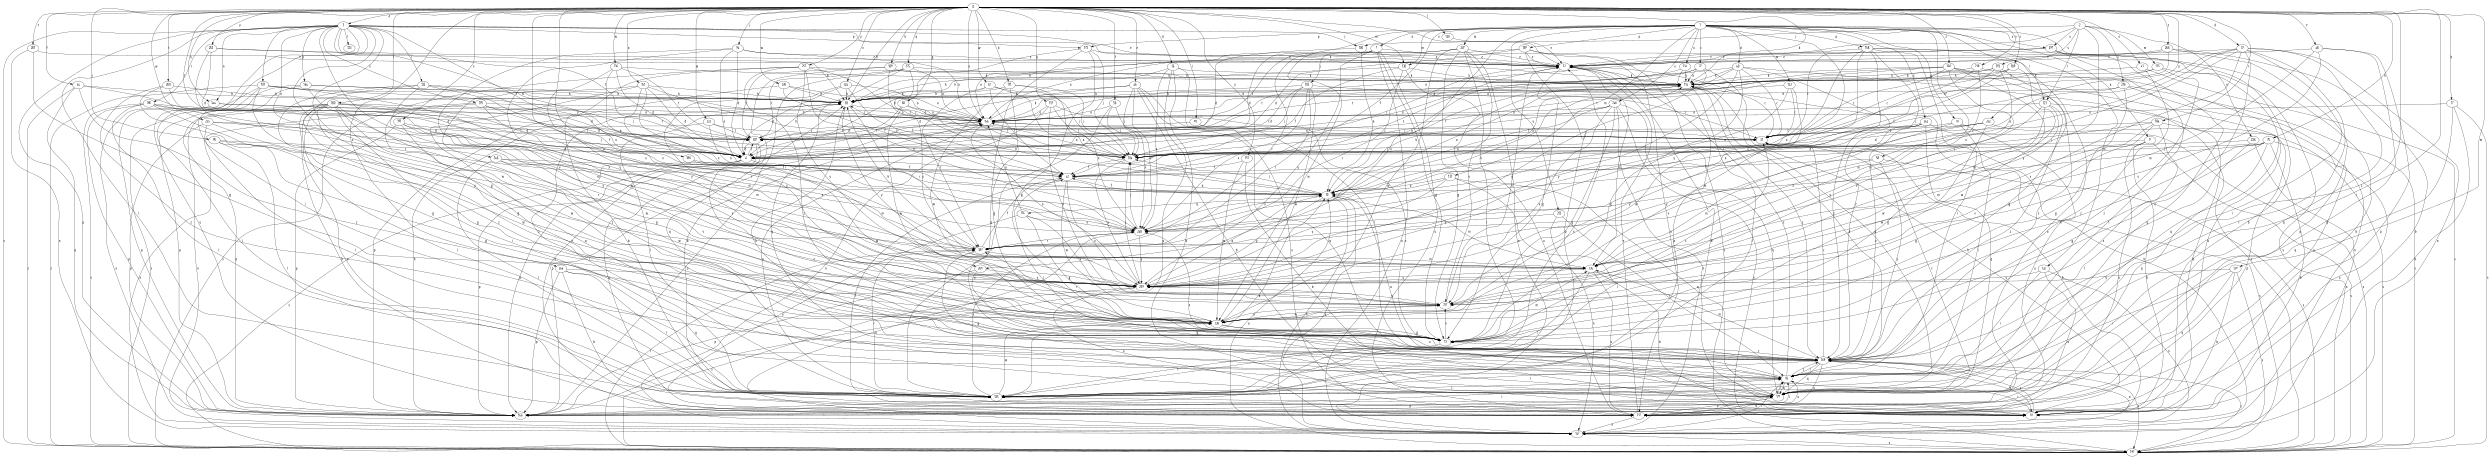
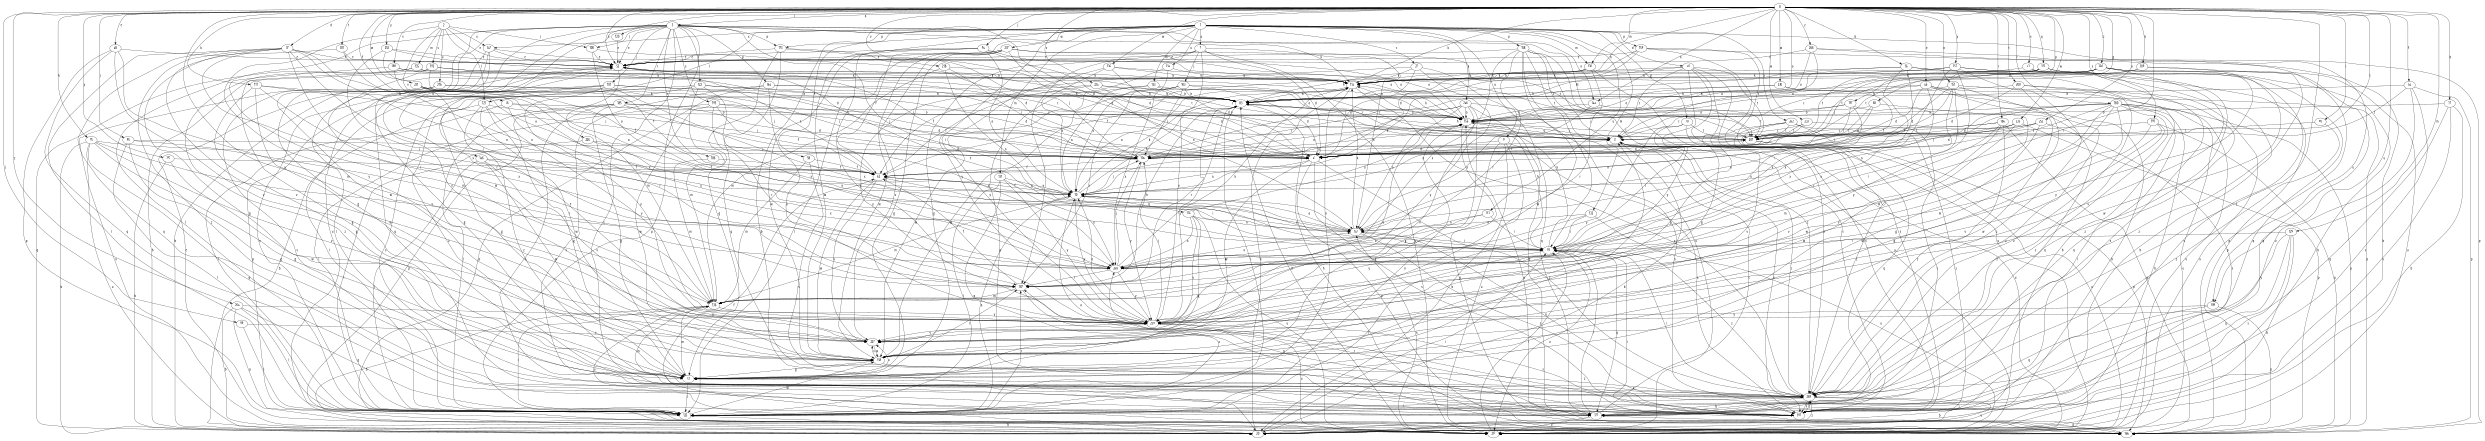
node "123": removed
node "297": label "297" -> "247"
edge "176" -> "147": added, label "n"
edge "135" -> "177": now "135" -> "20"
edge "58" -> "269": removed, label "z"
edge "216" -> "73": removed, label "g"
node "99": added
edge "200" -> "217": added, label "u"
